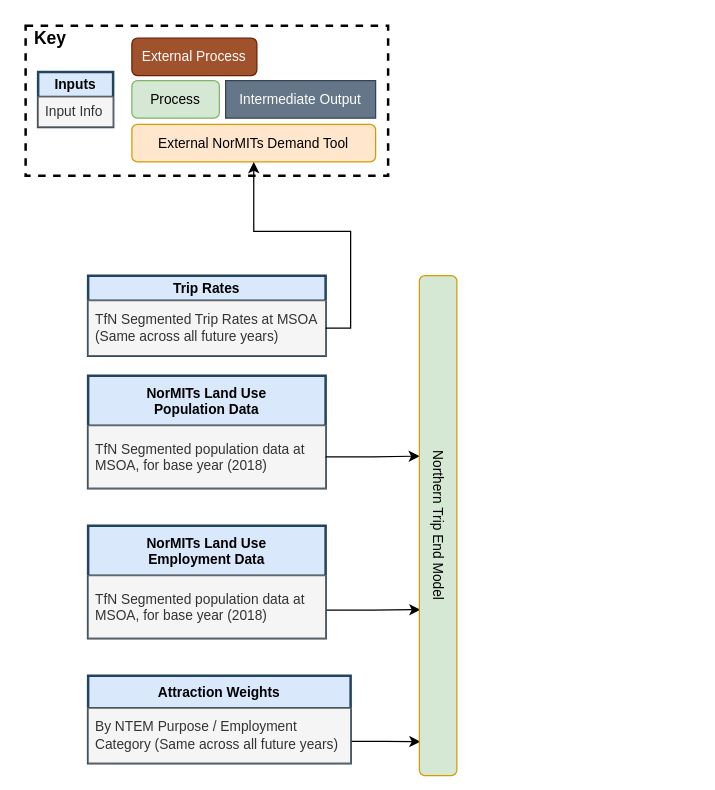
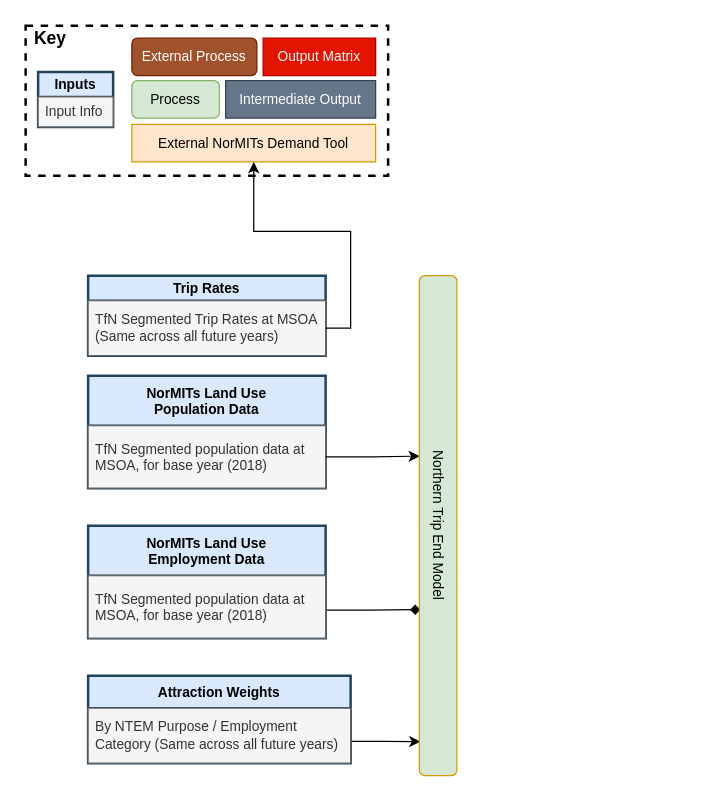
node "Output Matrix": added
node "External NorMITs Demand Tool": shape rounded rectangle -> rectangle
edge "NorMITs Land Use Employment Data" -> "Northern Trip End Model": arrowhead classic -> diamond
